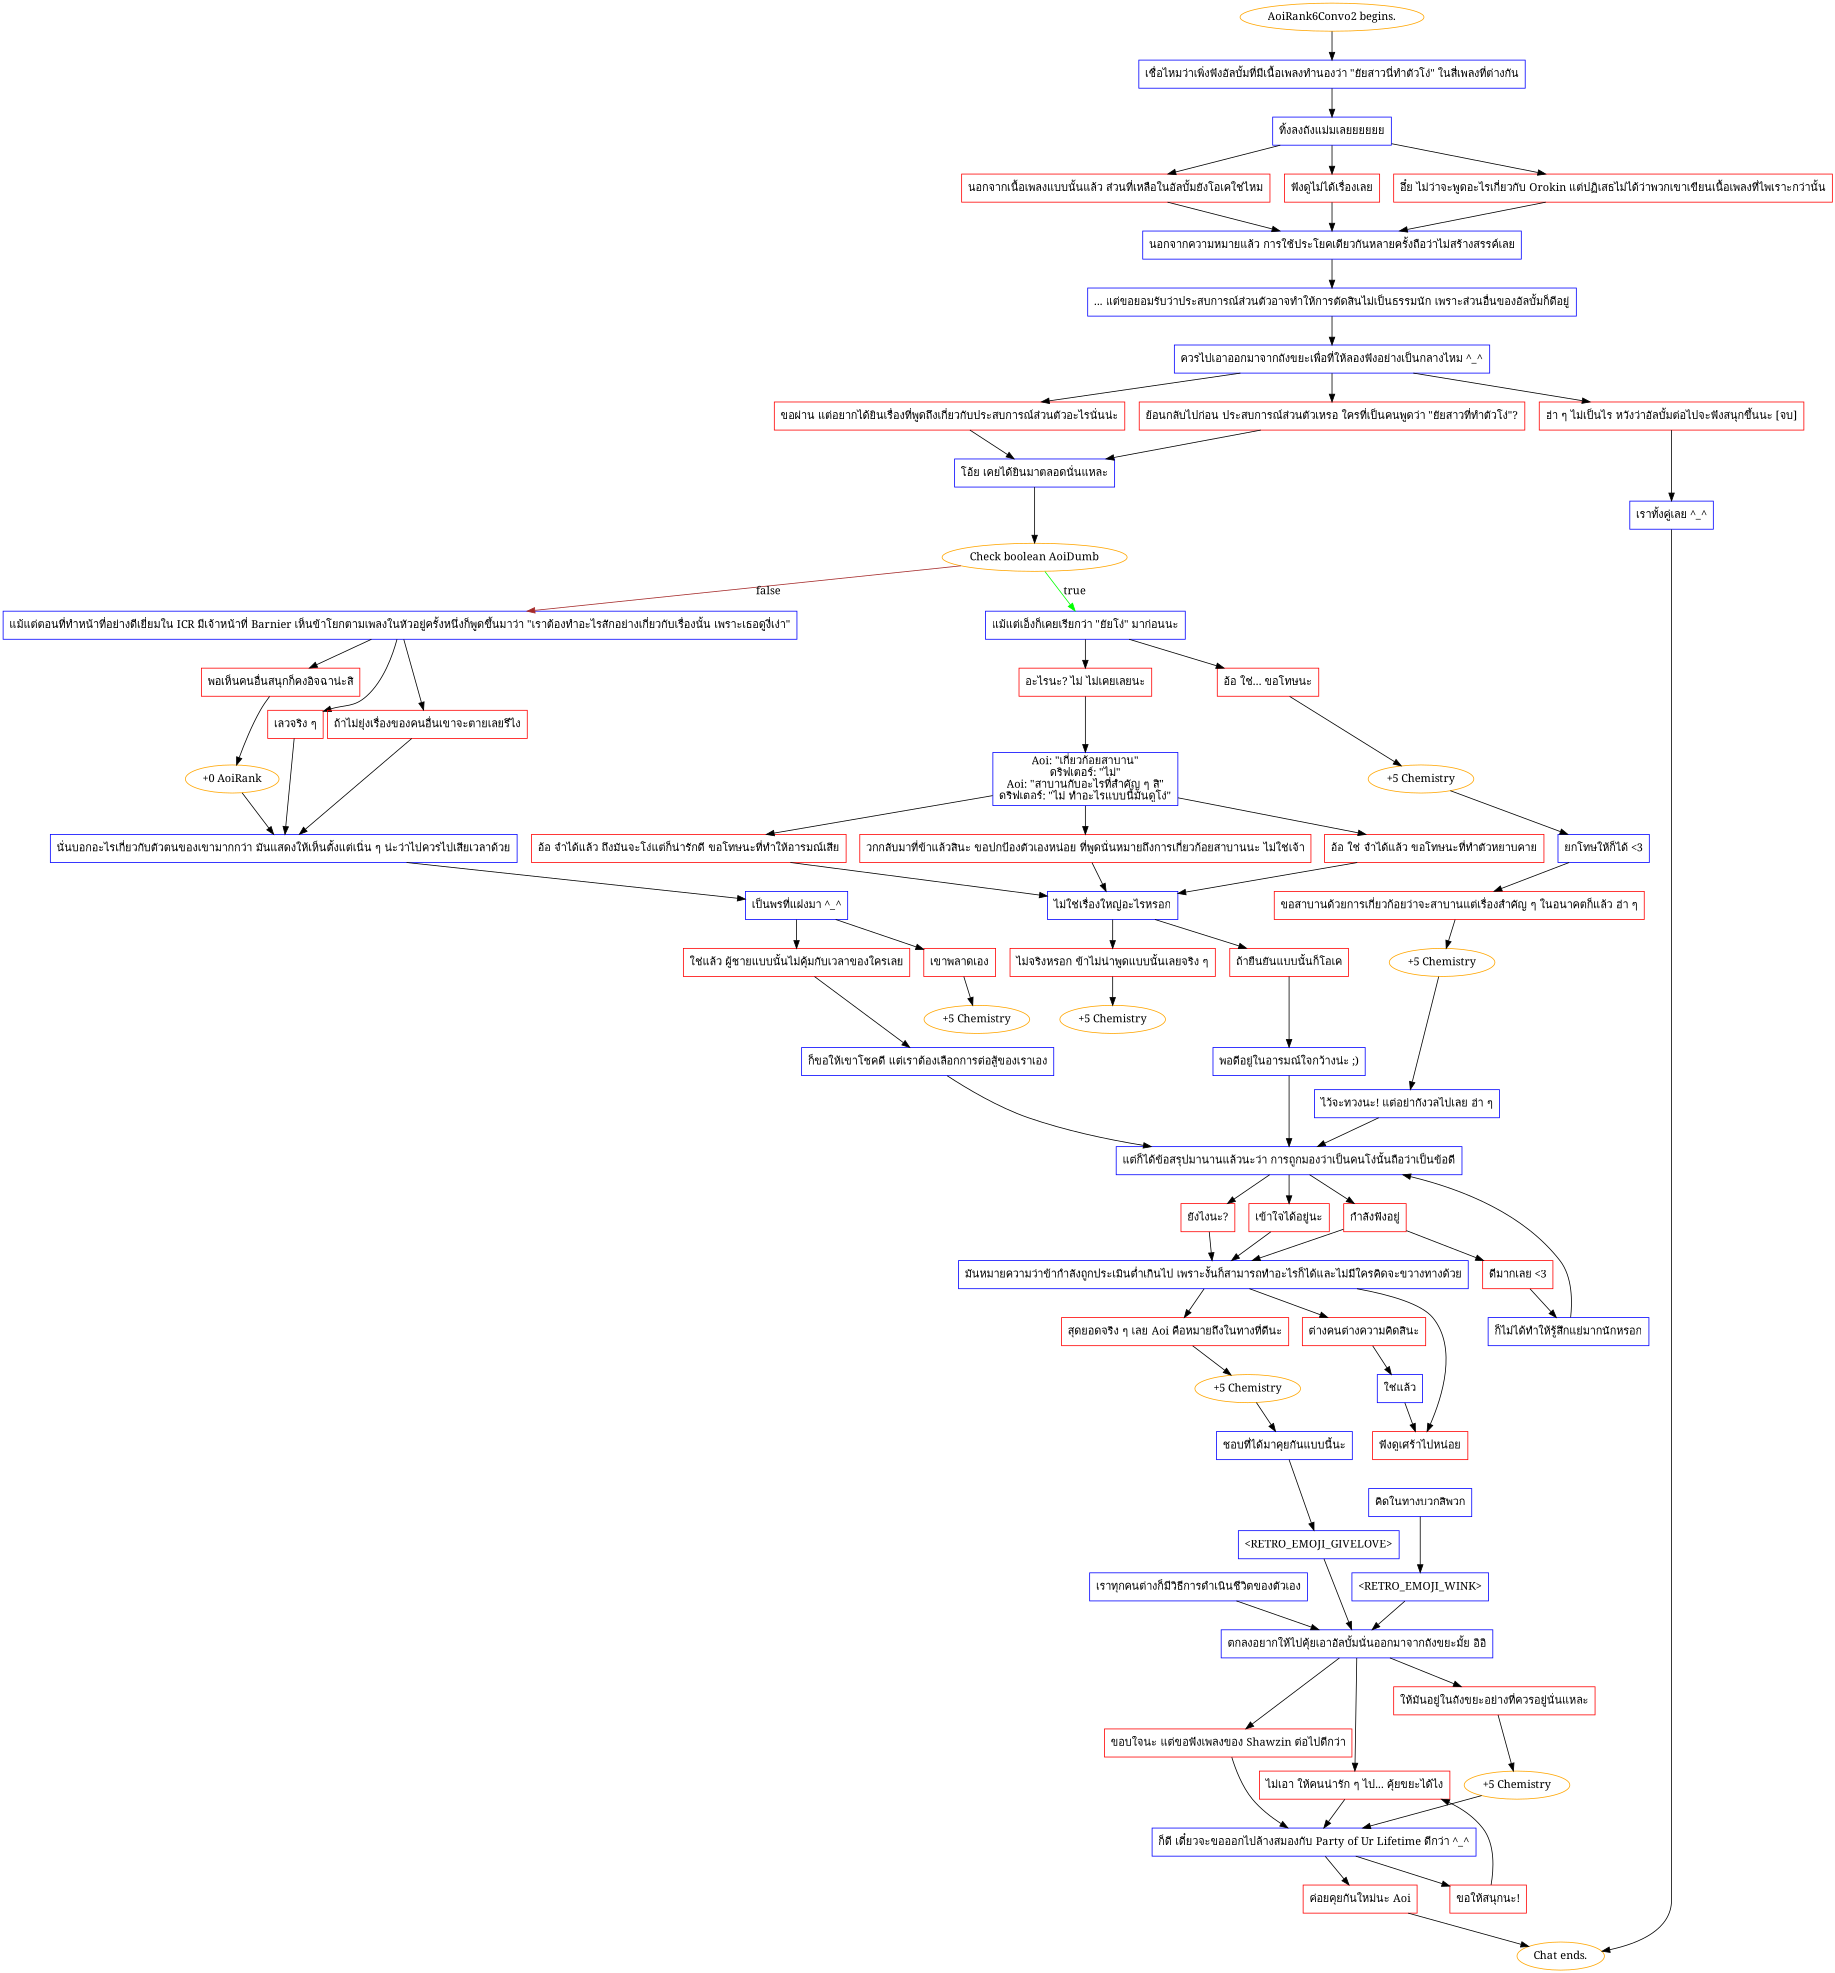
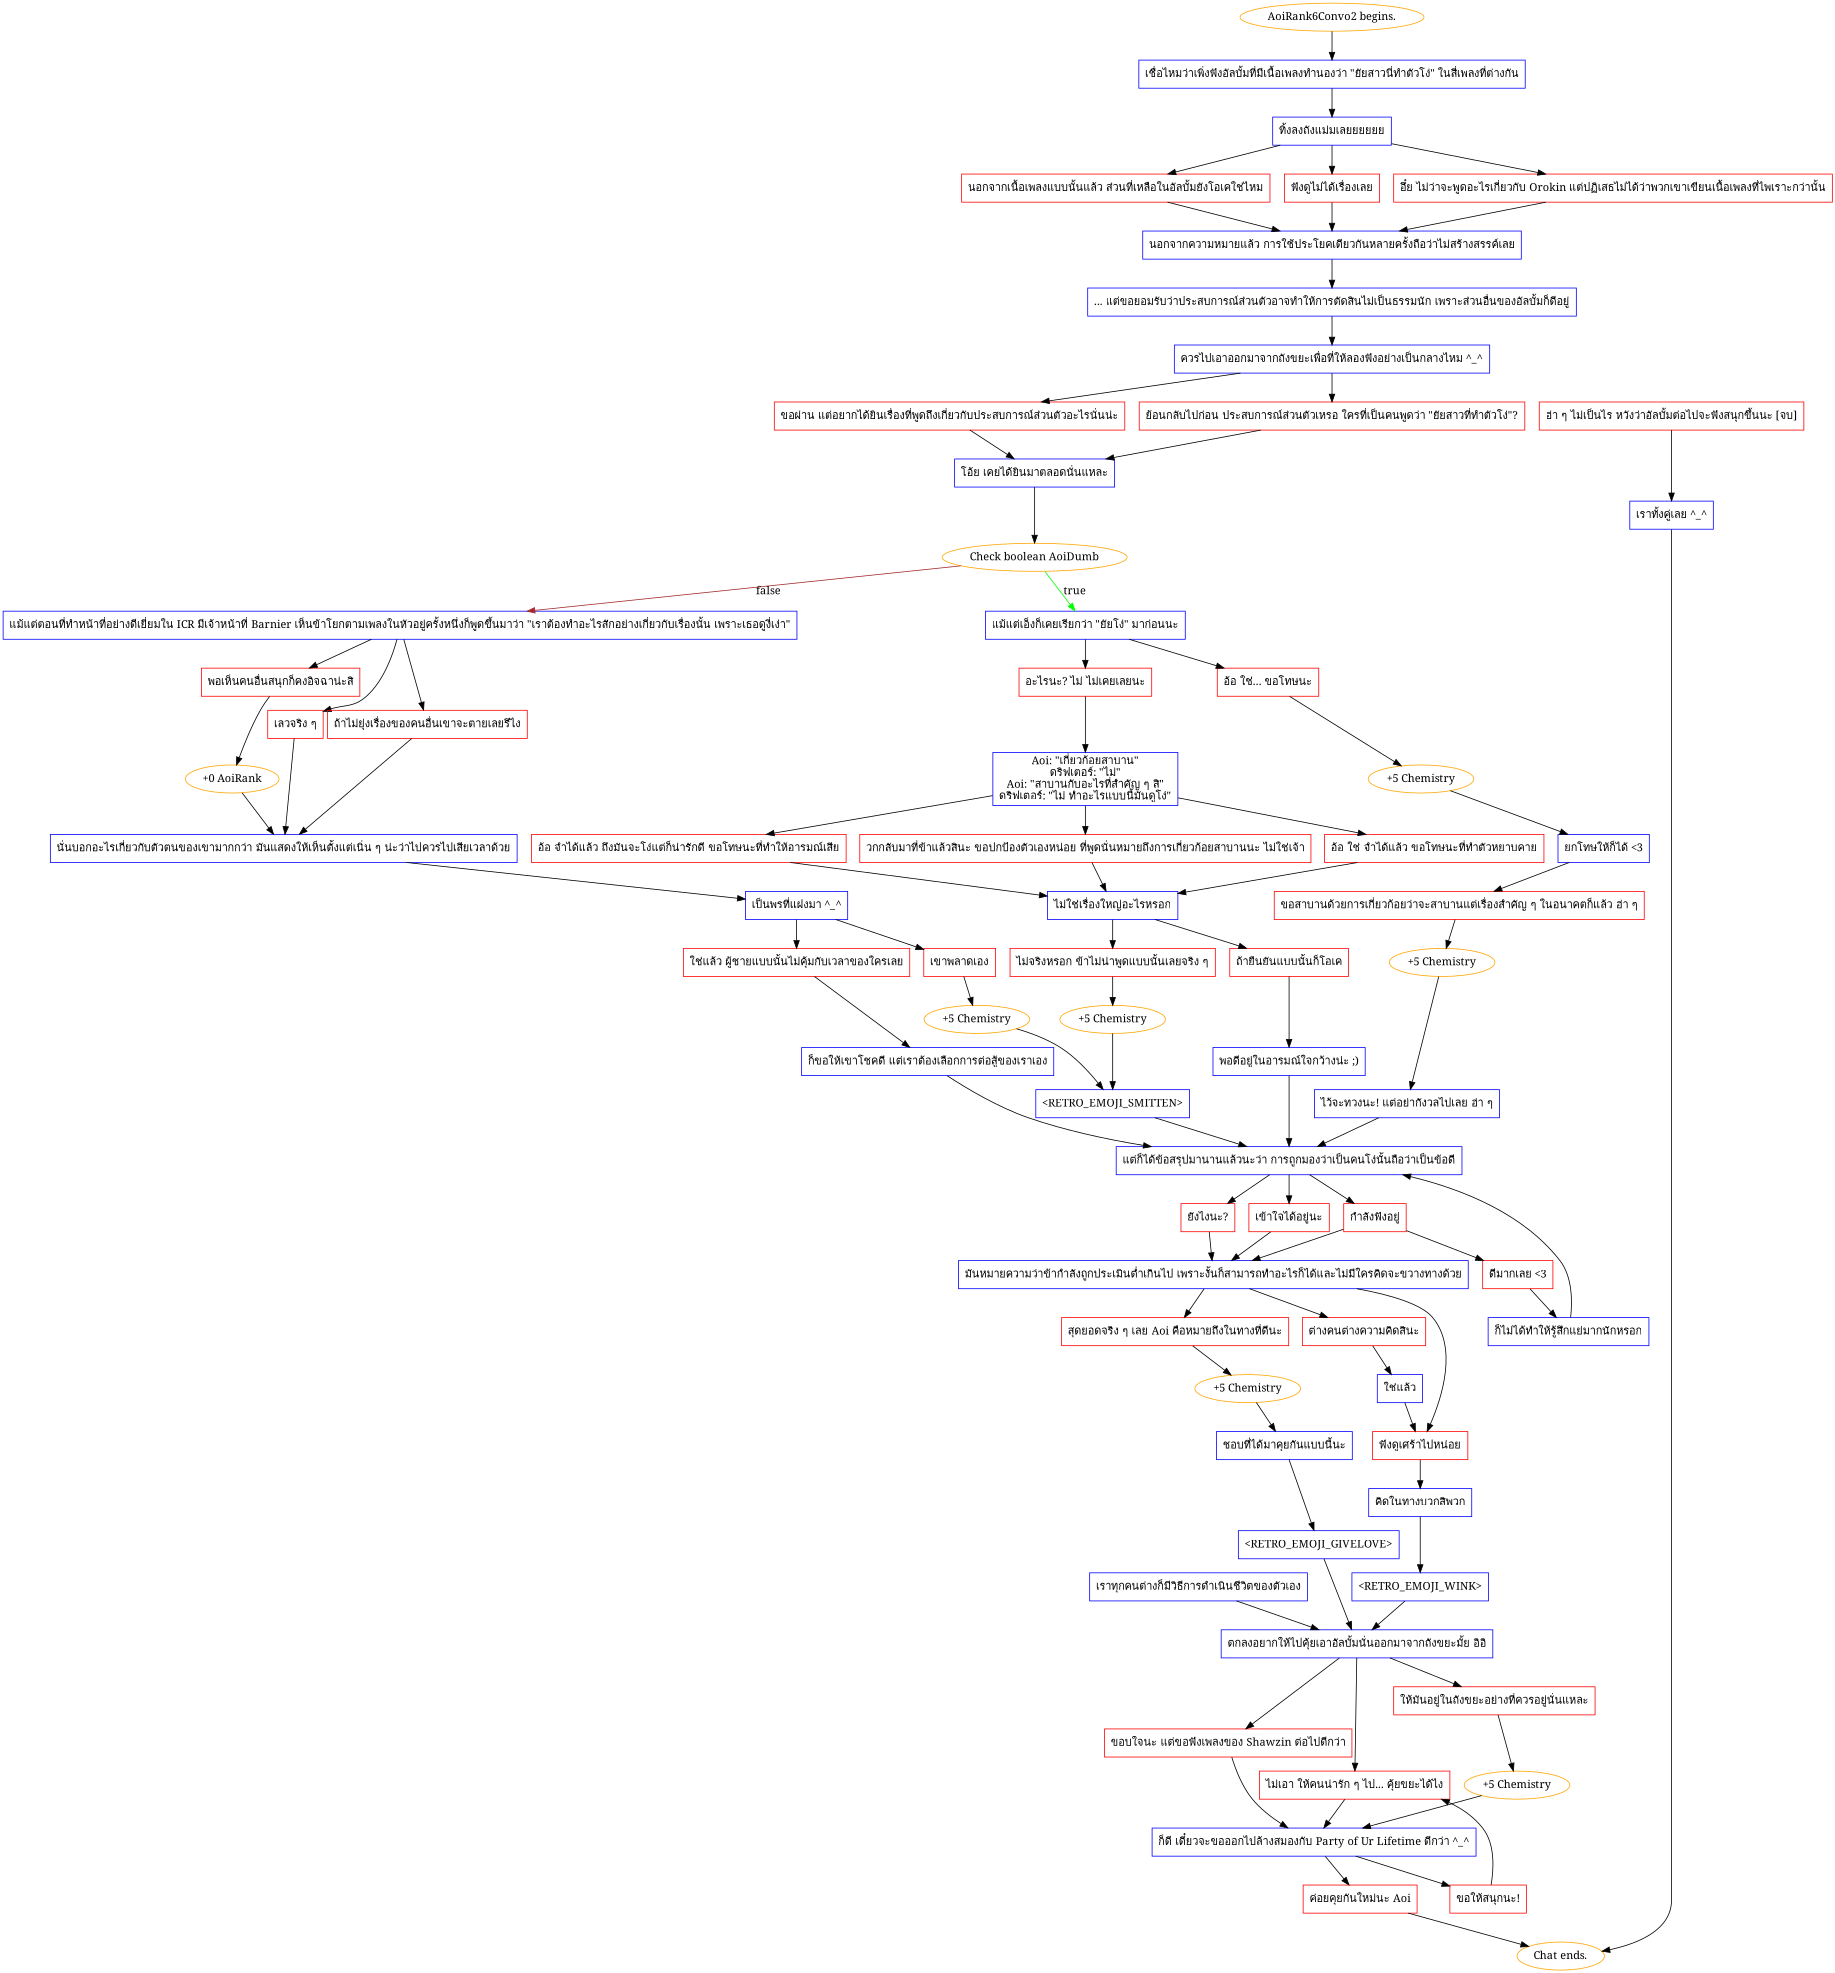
edge "ควรไปเอาออกมาจากถังขยะเพื่อที่ให้ลองฟังอย่างเป็นกลางไหม ^_^" -> "ฮ่า ๆ ไม่เป็นไร หวังว่าอัลบั้มต่อไปจะฟังสนุกขึ้นนะ [จบ]": removed
node "<RETRO_EMOJI_SMITTEN>": added
edge "ฟังดูเศร้าไปหน่อย" -> "คิดในทางบวกสิพวก": added
